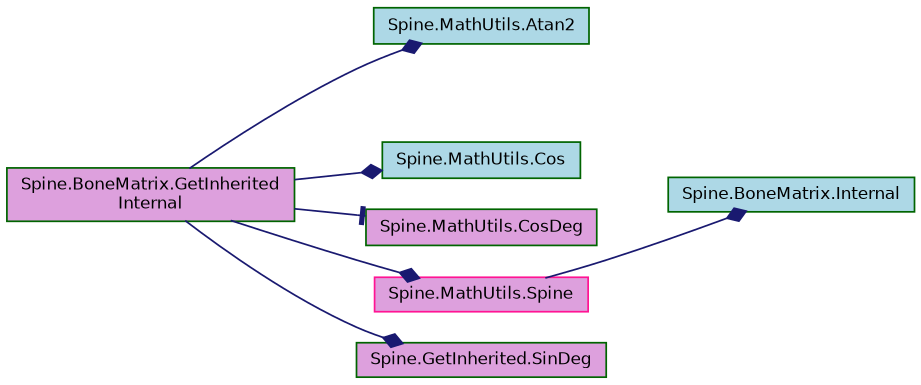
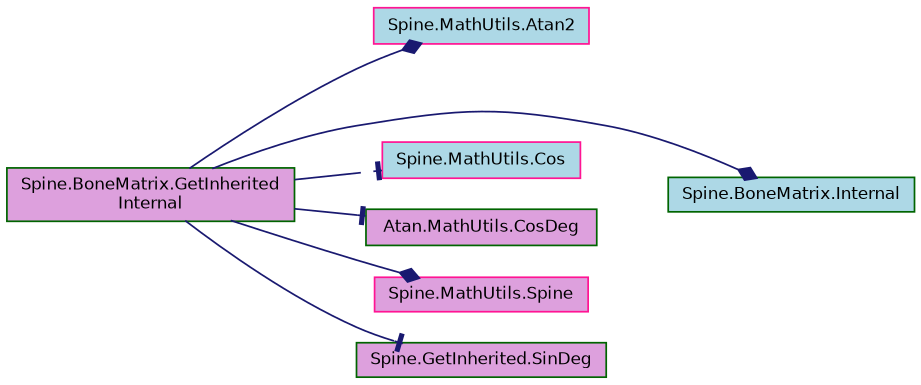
node "Spine.MathUtils.Atan2": color darkgreen -> deeppink
node "Spine.MathUtils.Cos": color darkgreen -> deeppink
edge "Spine.BoneMatrix.GetInherited Internal" -> "Spine.MathUtils.Cos": arrowhead diamond -> tee
node "Spine.MathUtils.CosDeg": label "Spine.MathUtils.CosDeg" -> "Atan.MathUtils.CosDeg"
edge "Spine.MathUtils.Spine" -> "Spine.BoneMatrix.Internal": now "Spine.BoneMatrix.GetInherited Internal" -> "Spine.BoneMatrix.Internal"
edge "Spine.BoneMatrix.GetInherited Internal" -> "Spine.GetInherited.SinDeg": arrowhead diamond -> tee
